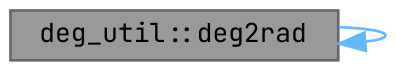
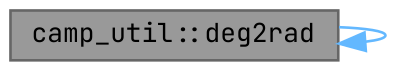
node "deg_util::deg2rad": label "deg_util::deg2rad" -> "camp_util::deg2rad"
